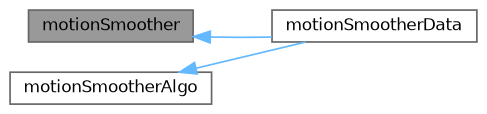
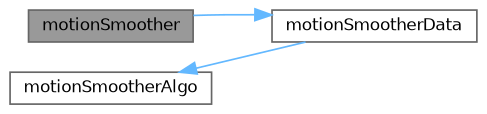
edge "motionSmootherData" -> "motionSmoother": reversed
